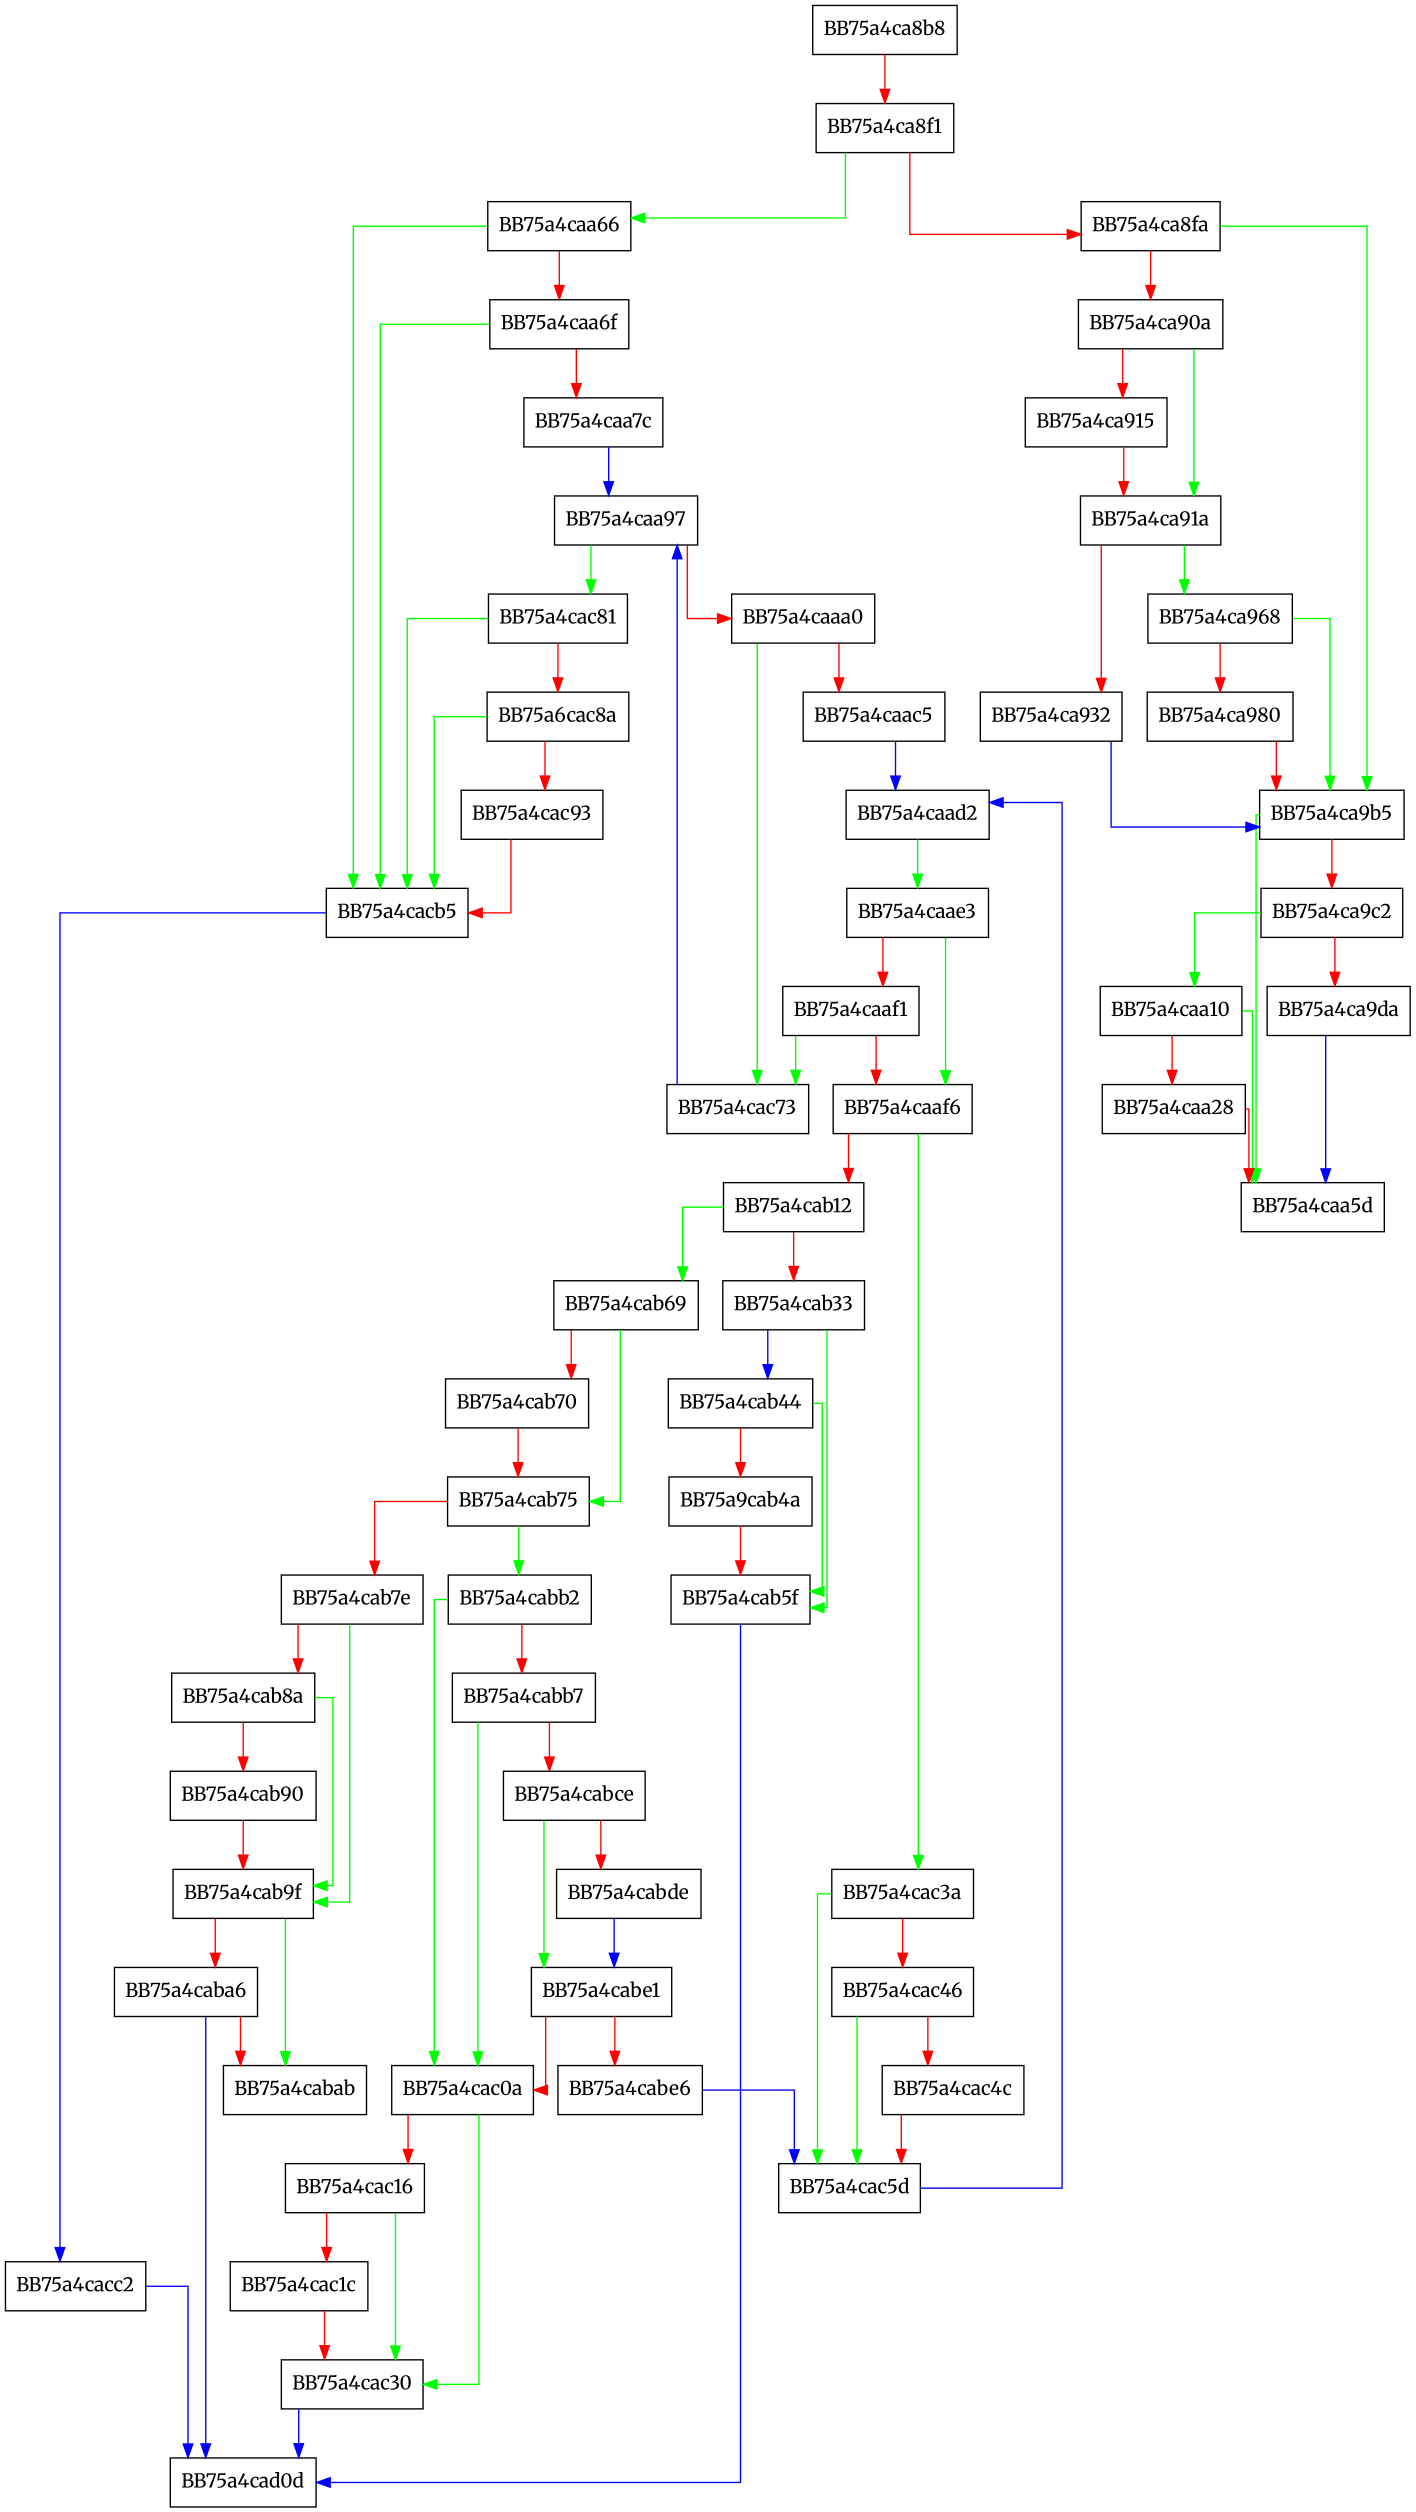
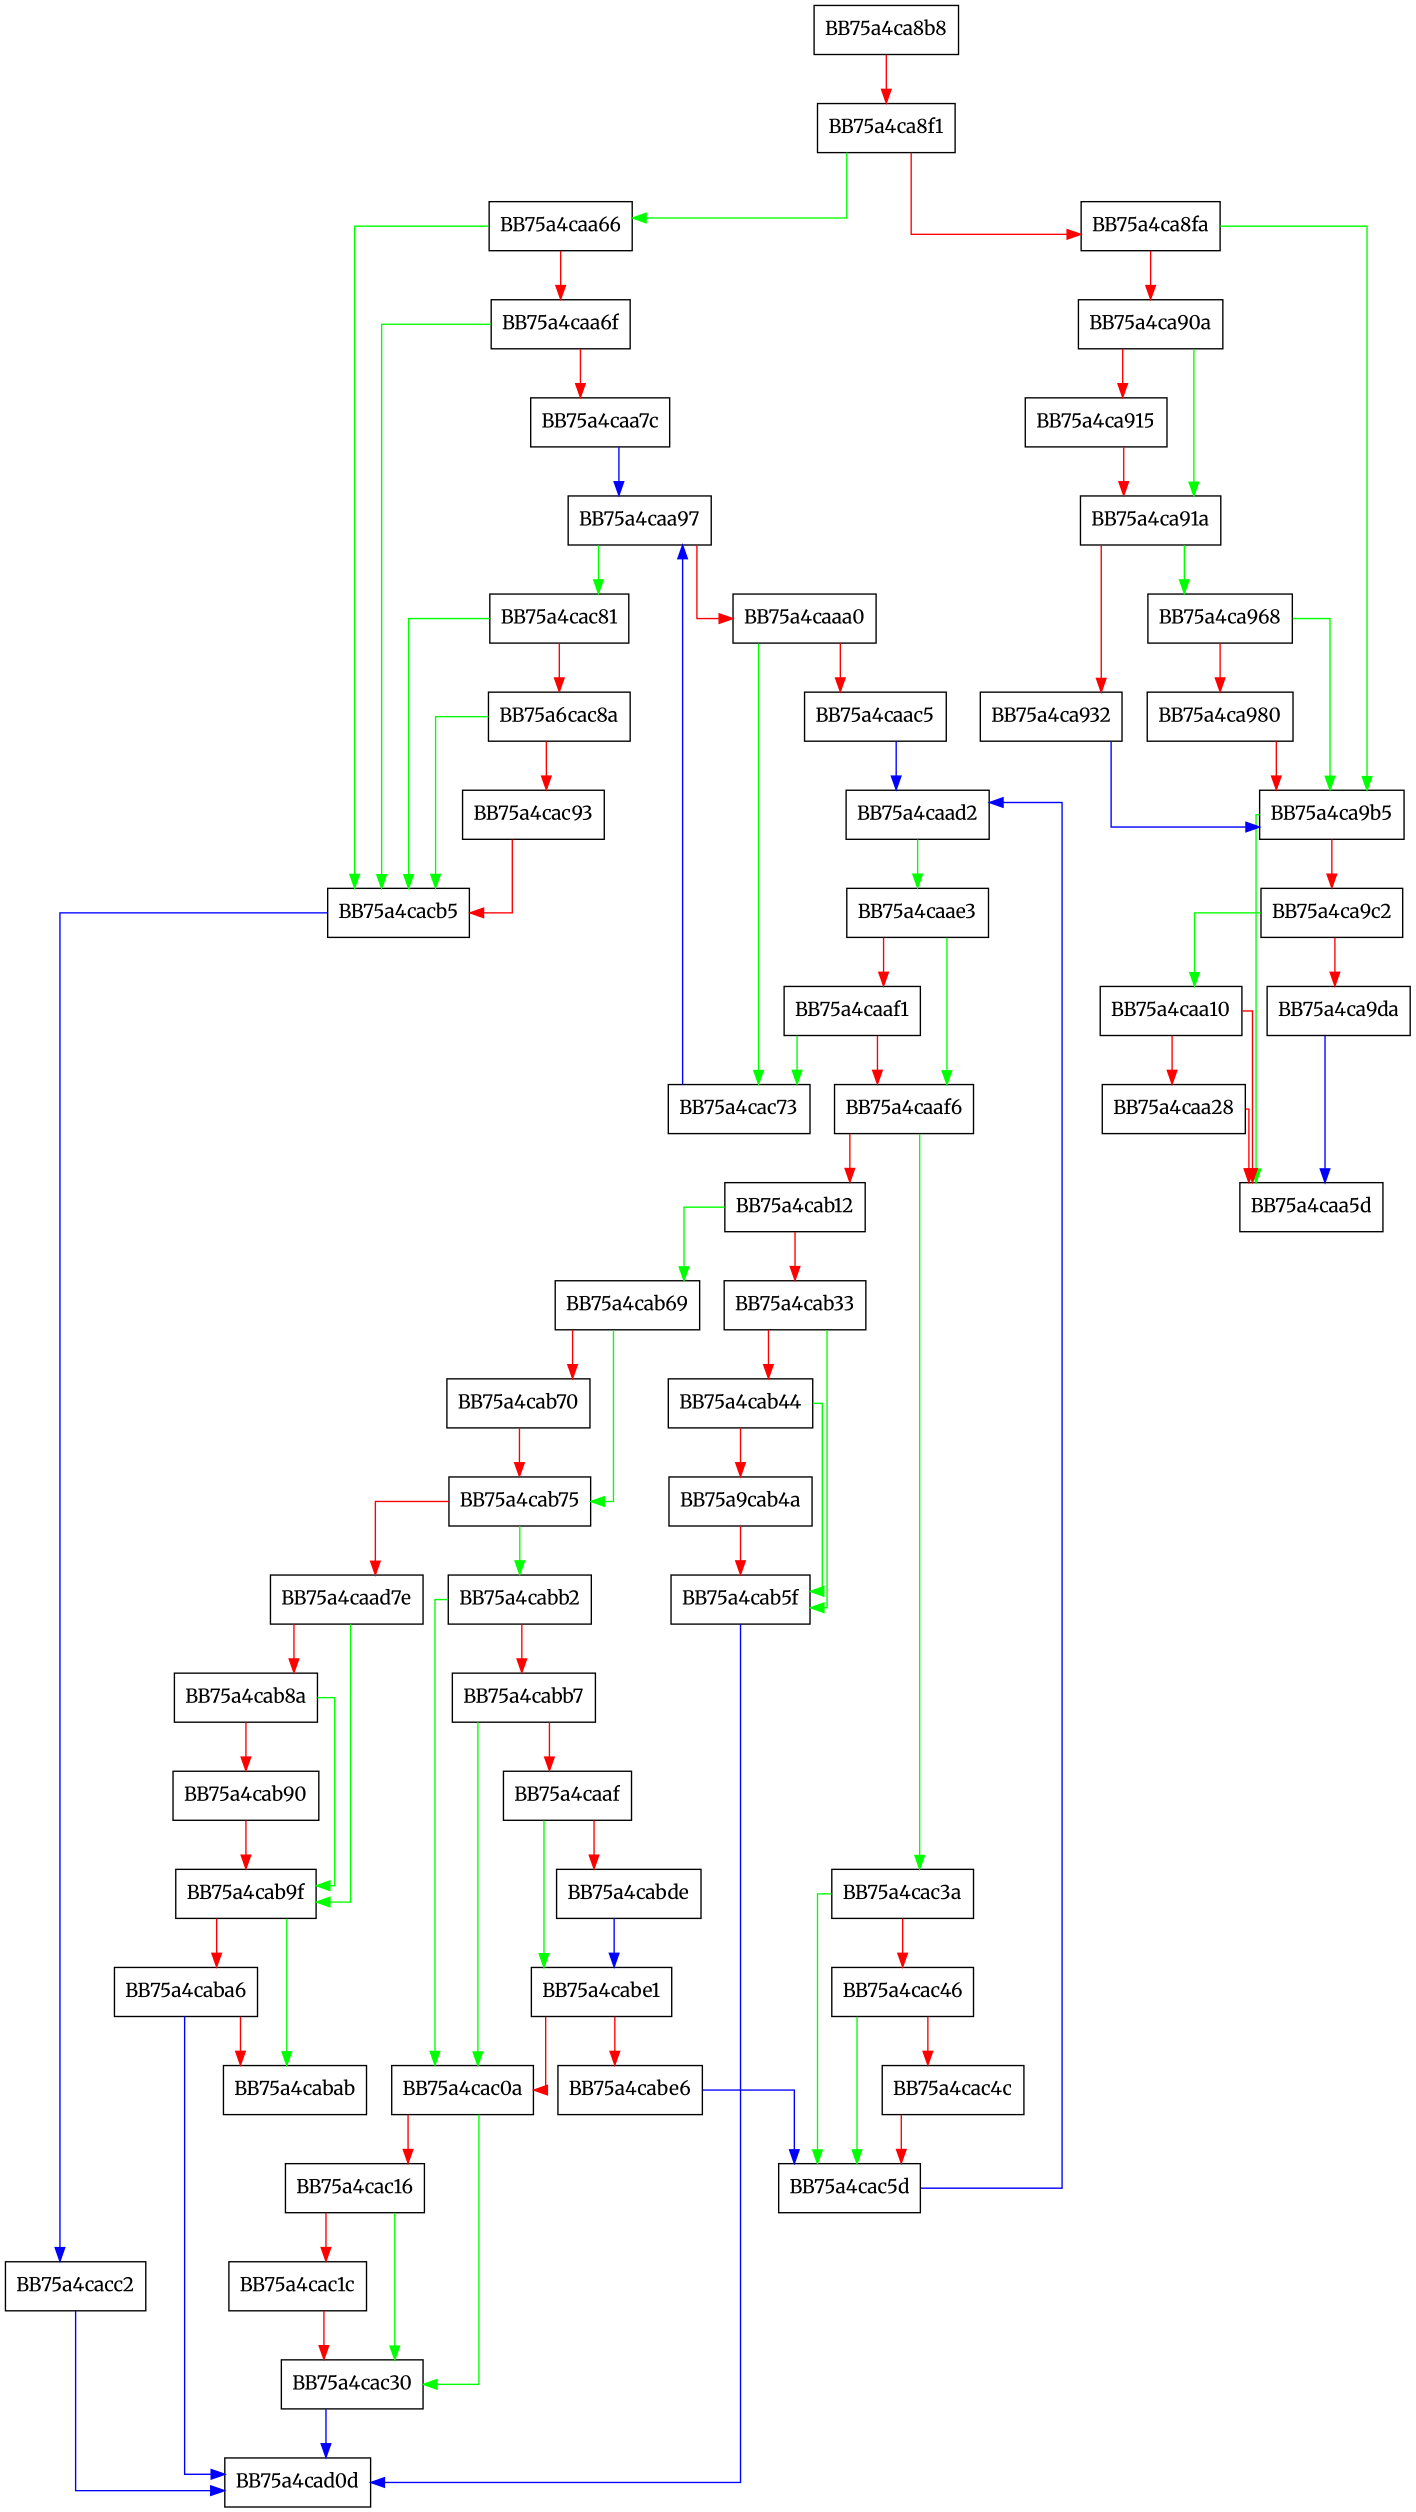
edge "BB75a4caa10" -> "BB75a4caa5d": color green -> red
edge "BB75a4cab33" -> "BB75a4cab44": color blue -> red
node "BB75a4cab7e": label "BB75a4cab7e" -> "BB75a4caad7e"
node "BB75a4cabce": label "BB75a4cabce" -> "BB75a4caaf"
